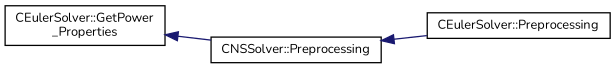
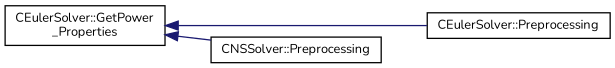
edge "CEulerSolver::Preprocessing" -> "CNSSolver::Preprocessing": now "CEulerSolver::Preprocessing" -> "CEulerSolver::GetPower _Properties"
